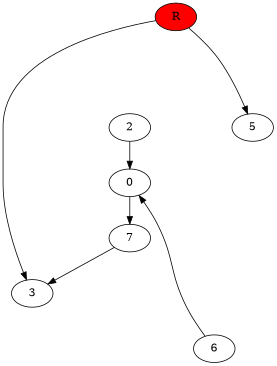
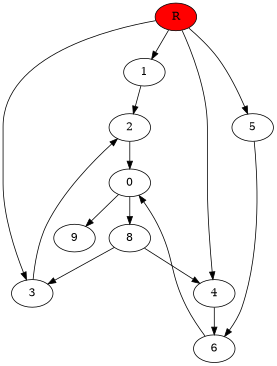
node "1": added
edge "3" -> "2": added
node "9": added
node "7": label "7" -> "8"
edge "5" -> "6": added
node "4": added
